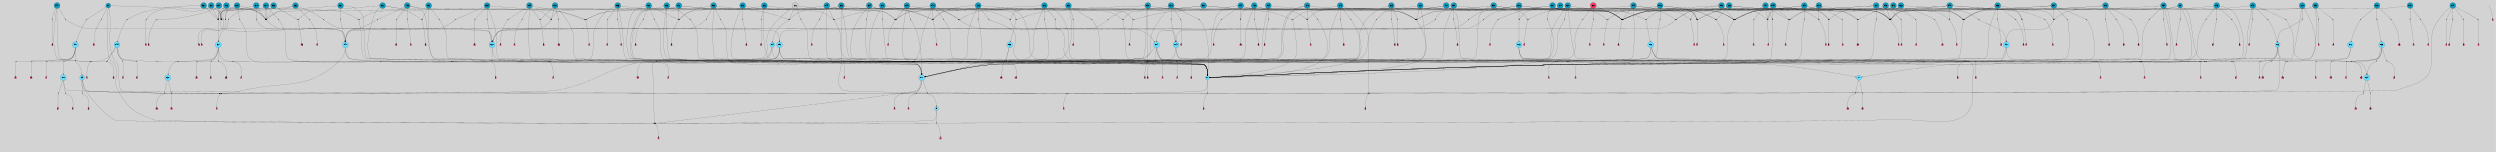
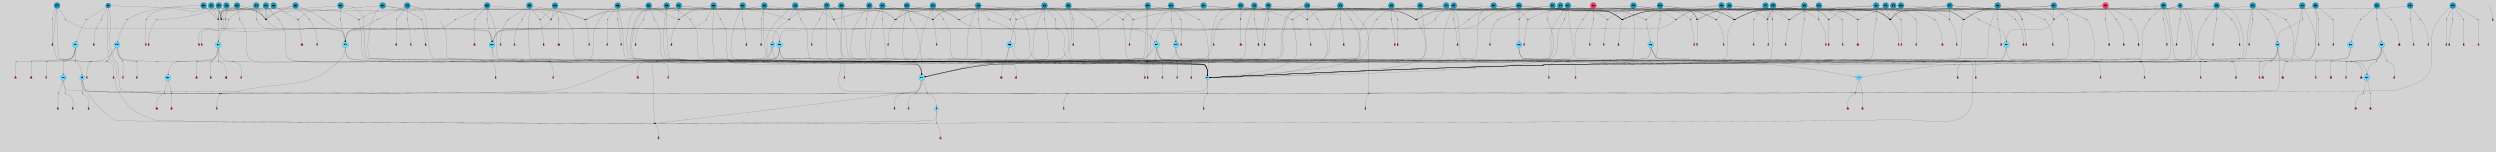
node "T486": removed
node "T586": fillcolor #cccccc -> #1199bb
node "T413": fillcolor #1199bb -> #ff3366
